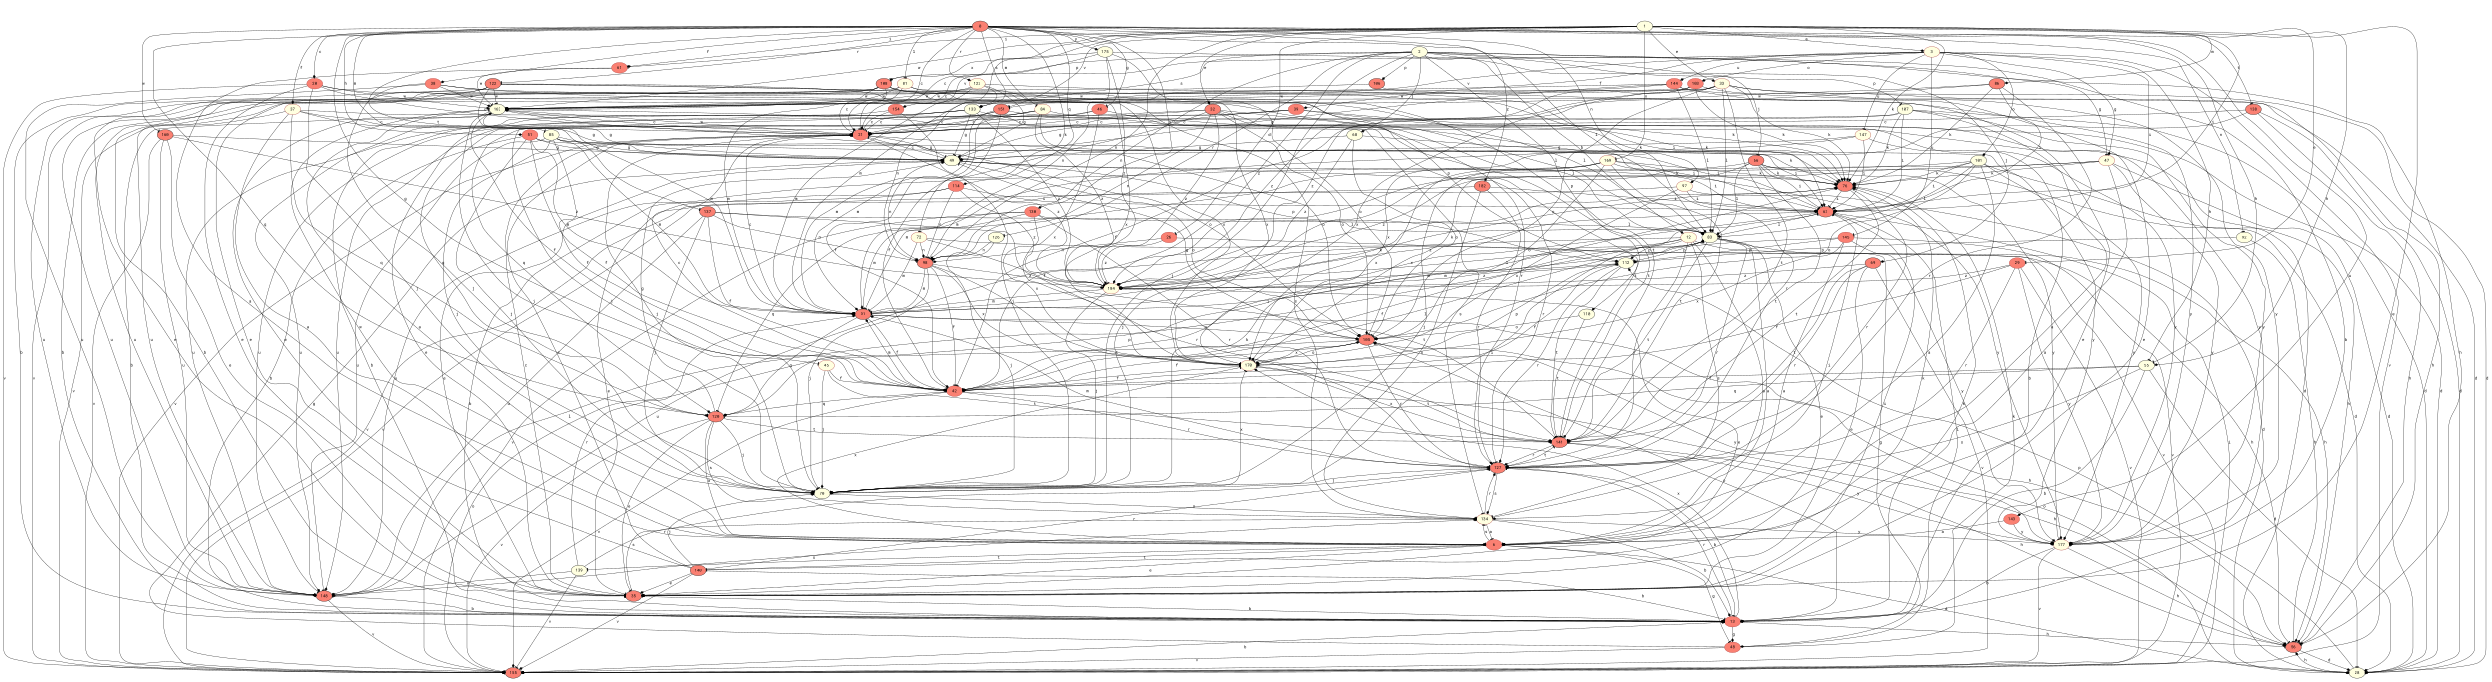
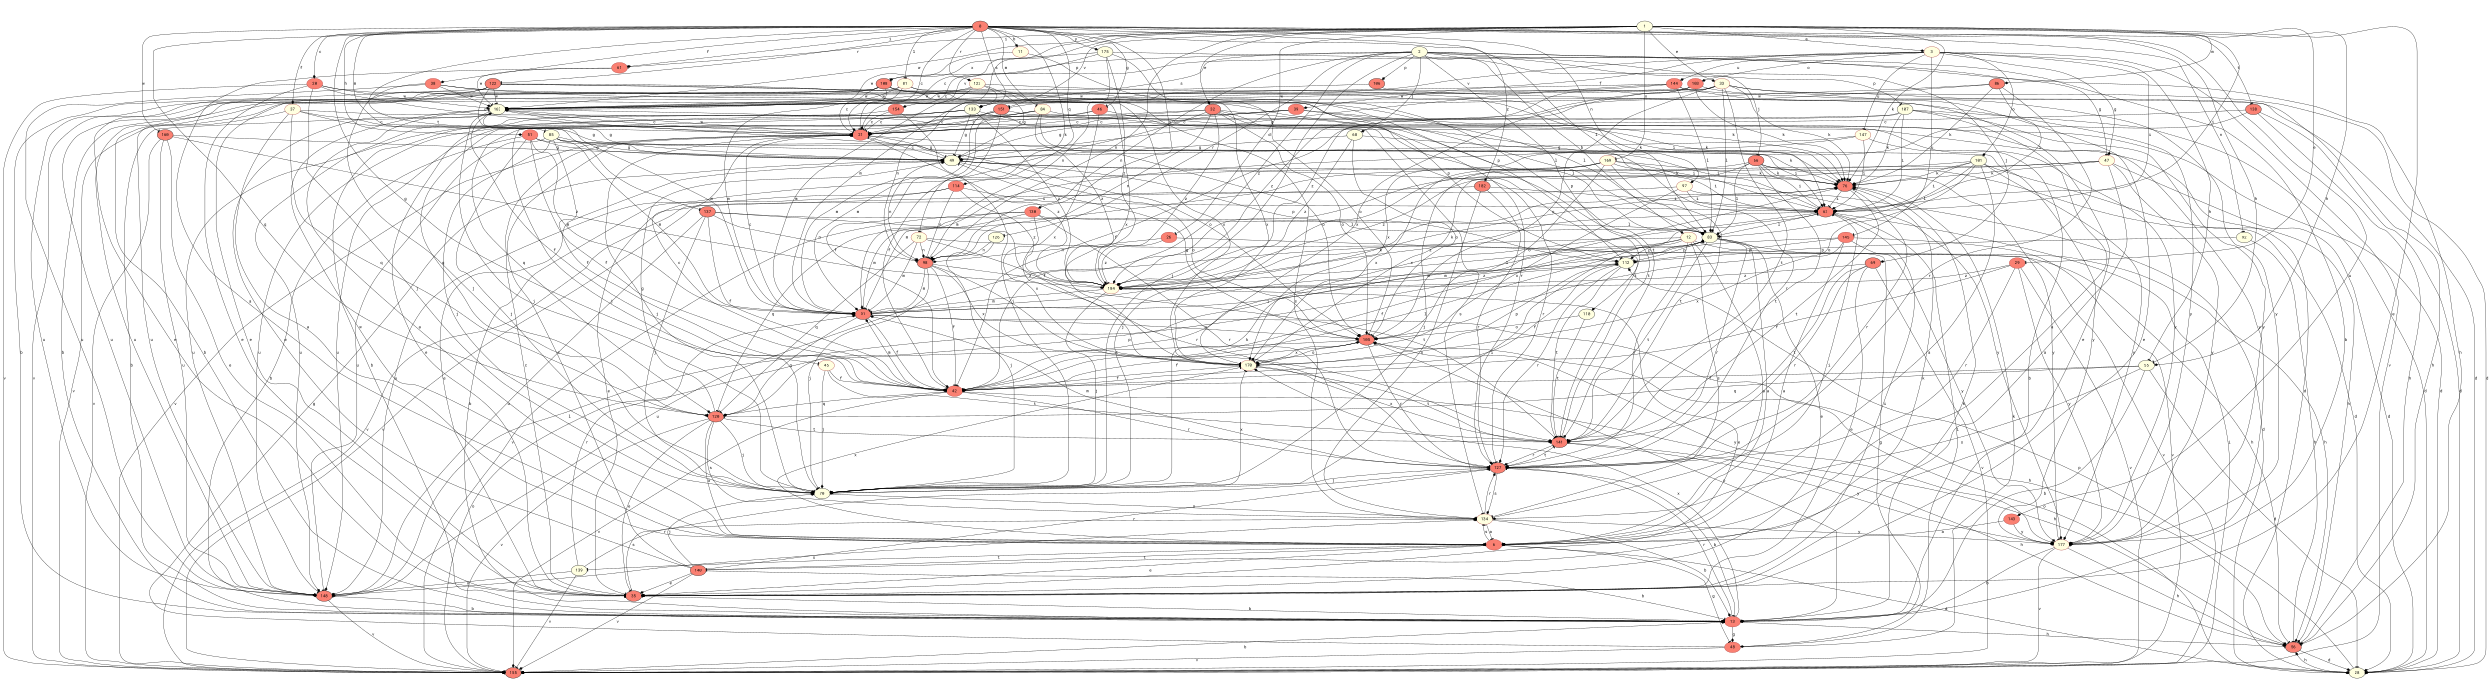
node "11": added
edge "72" -> "120": added, label "q"
